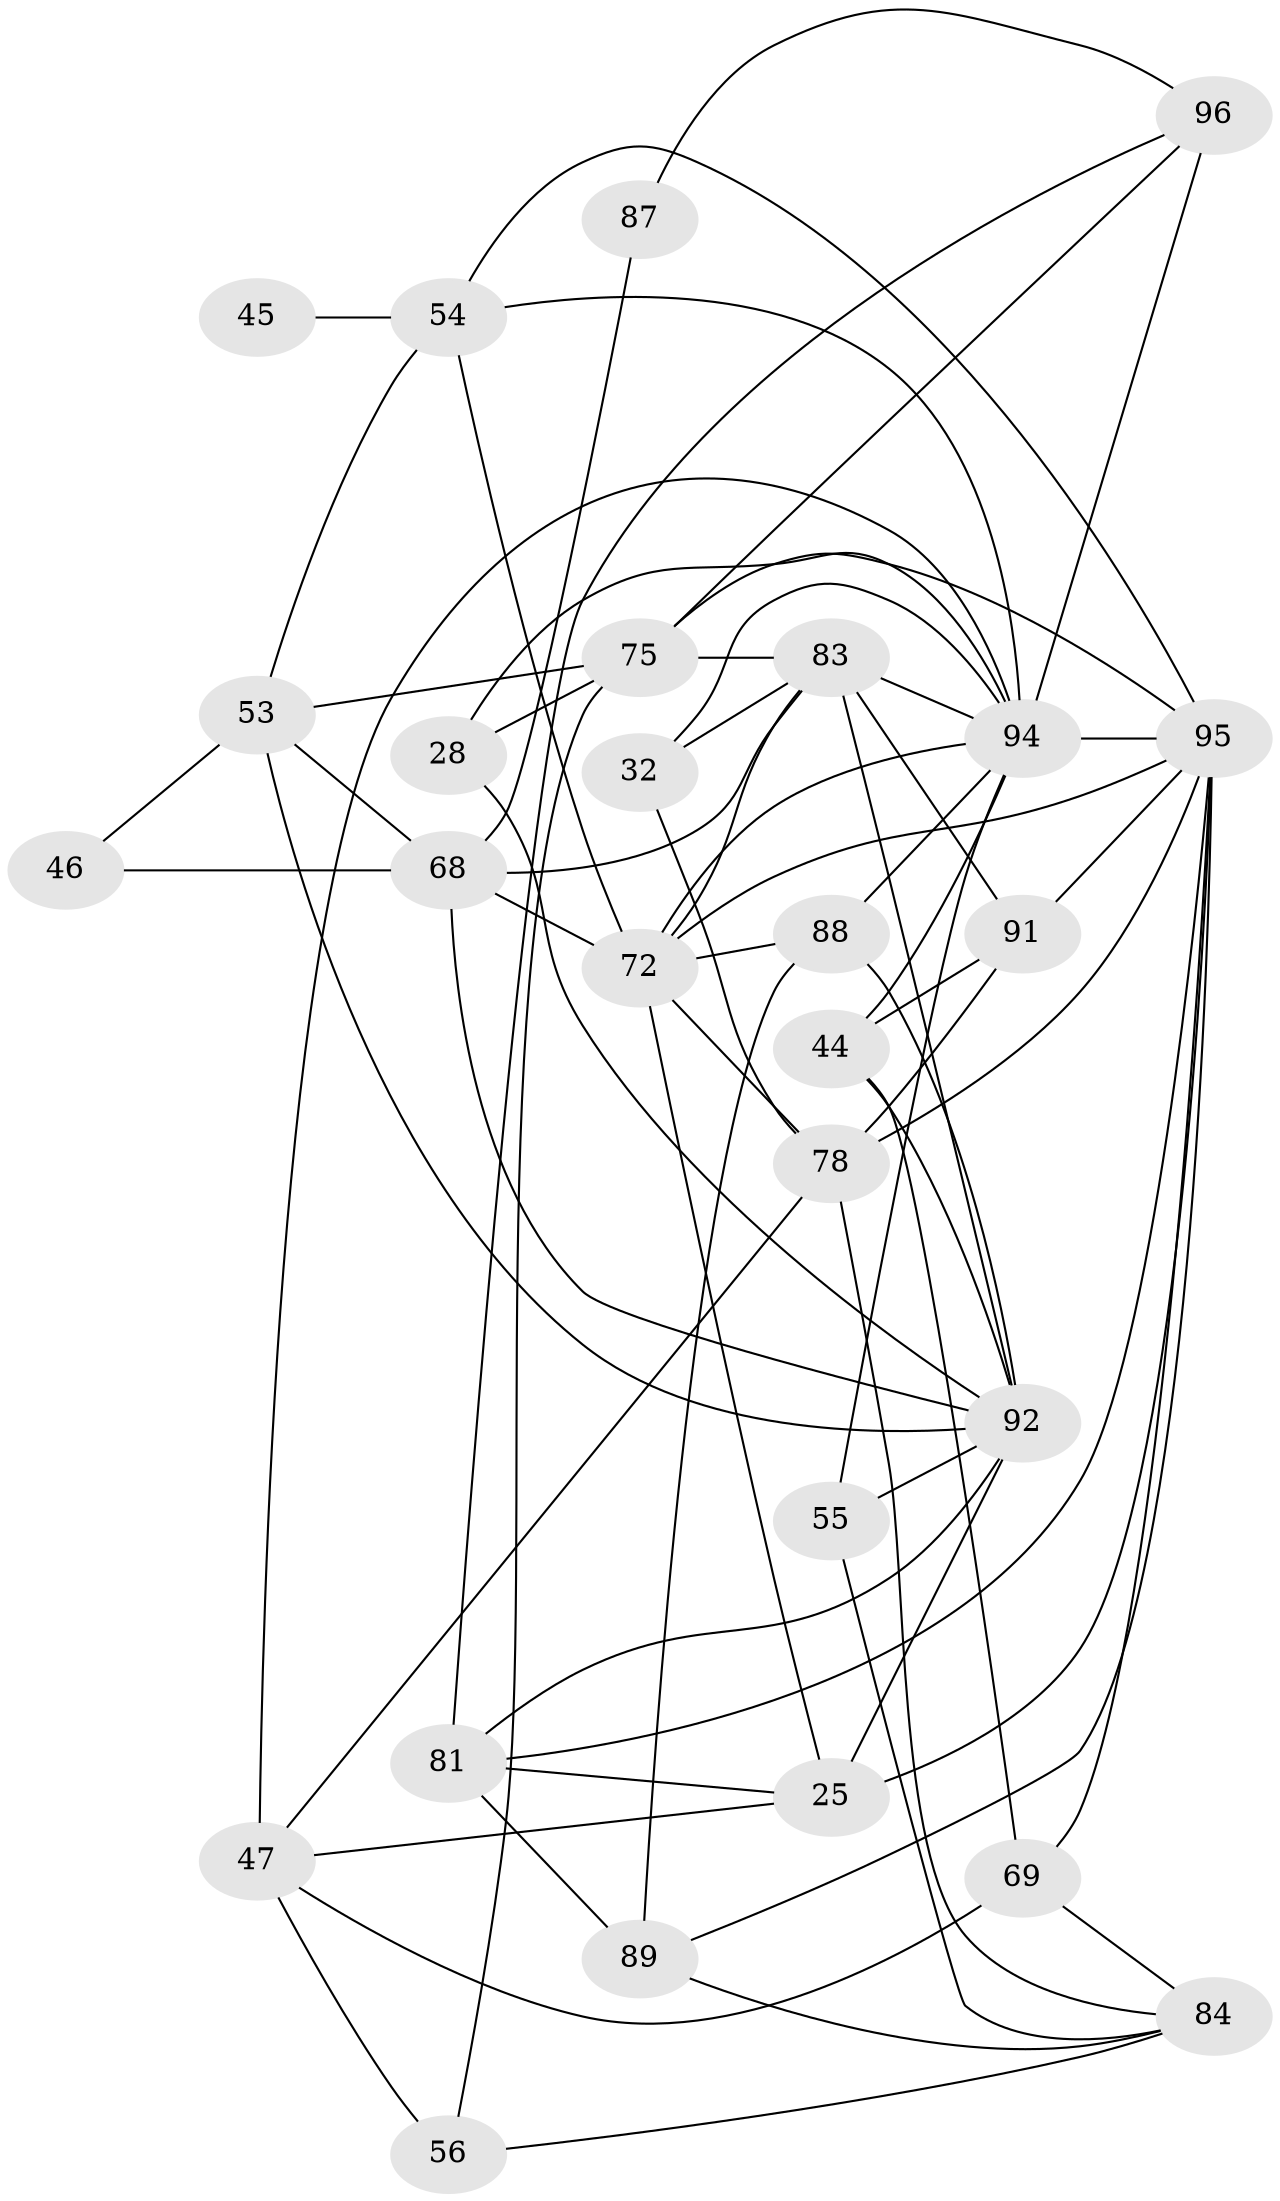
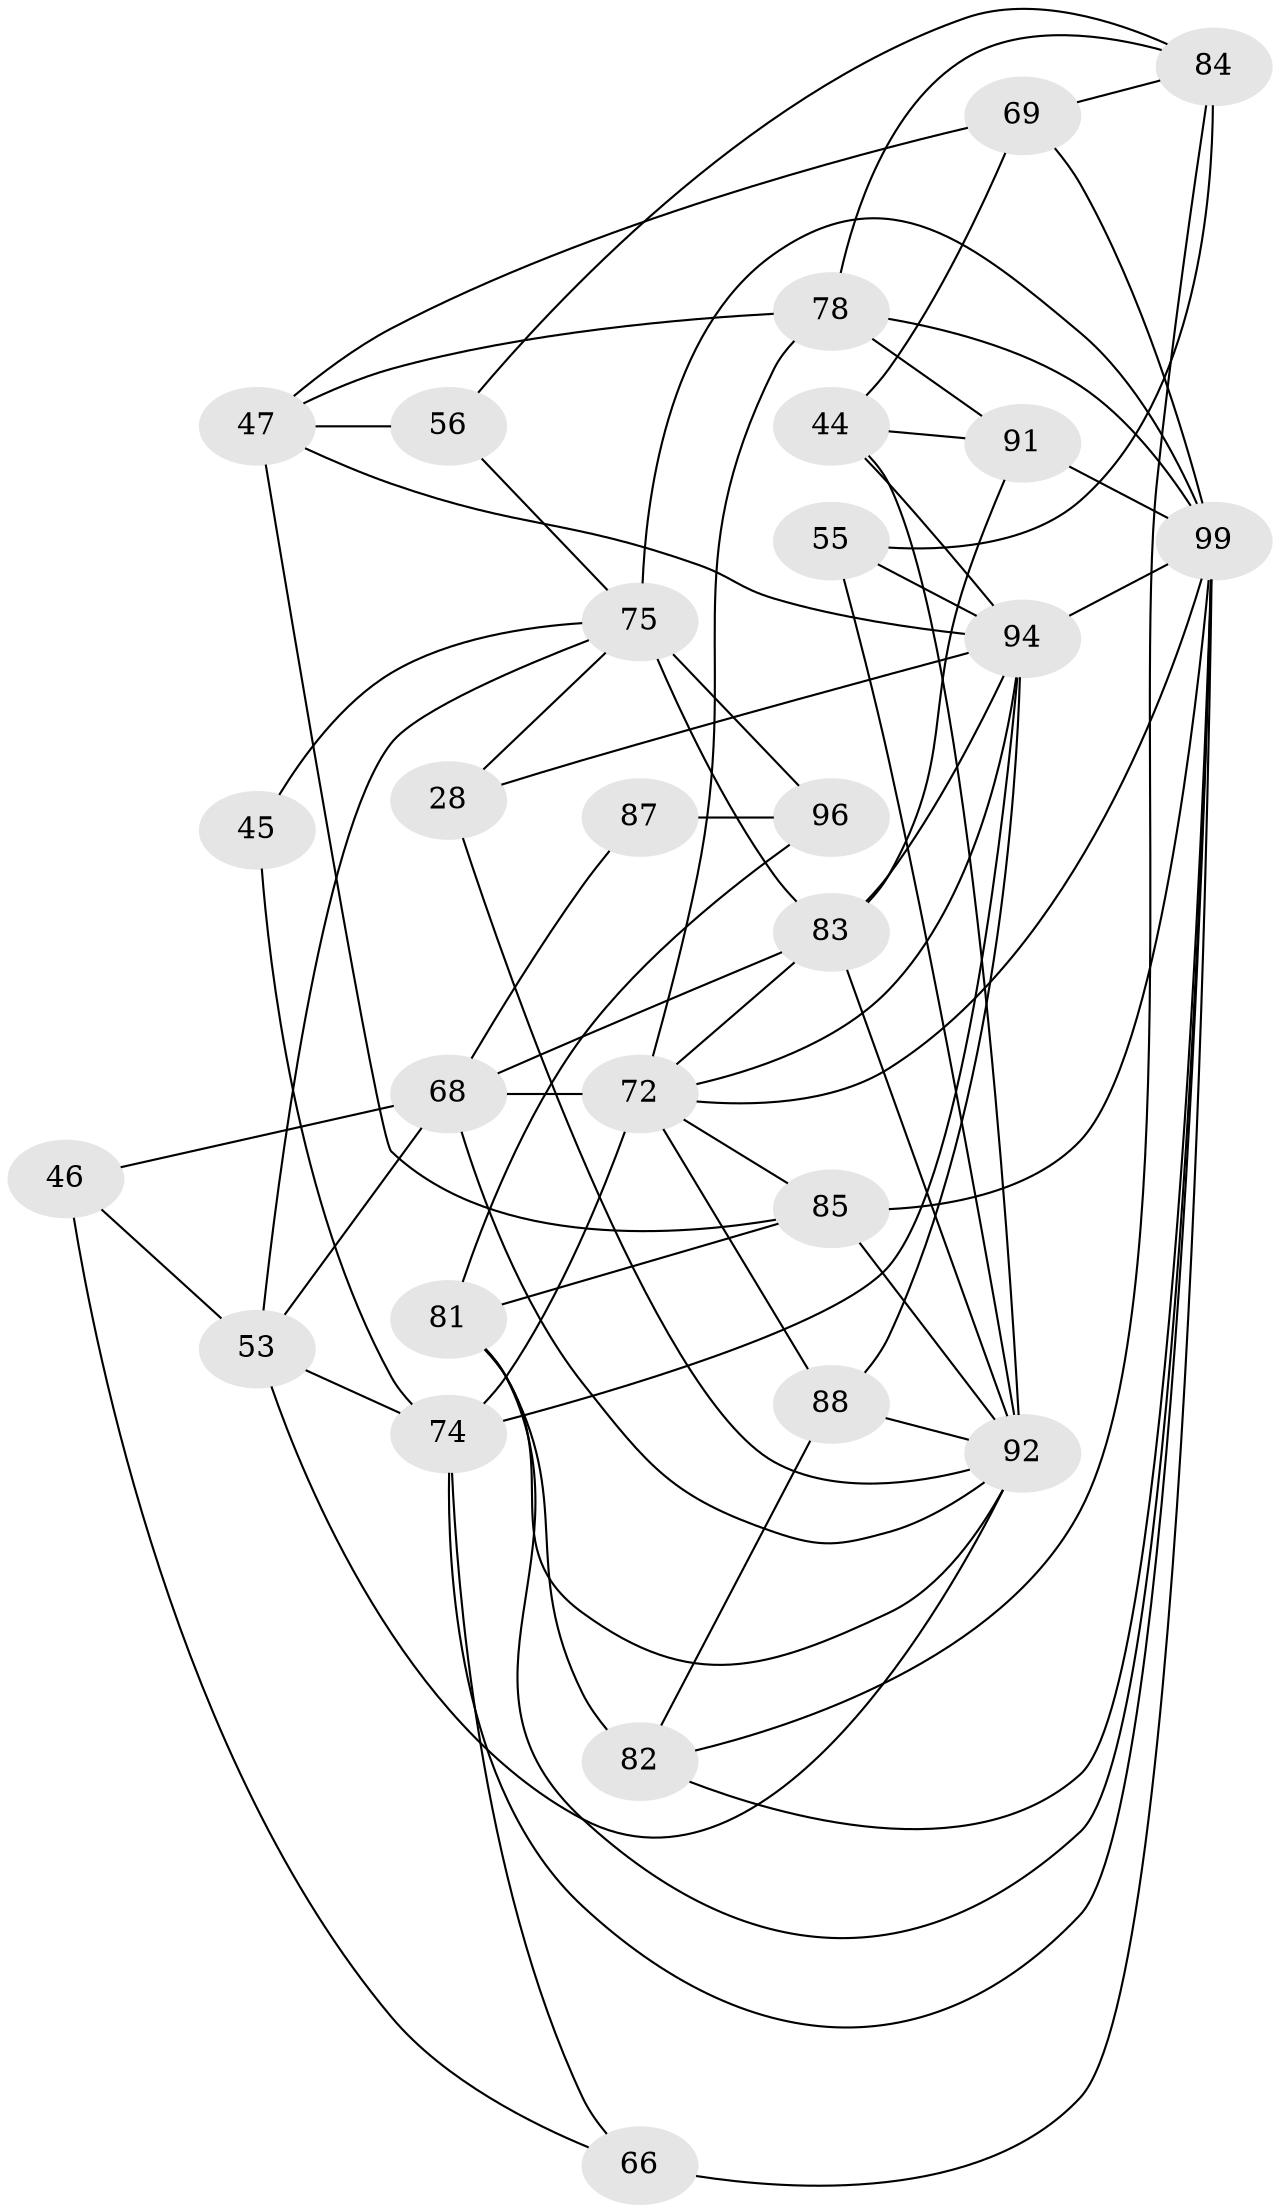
node "54": label "54" -> "74"
edge "96" -- "94": removed
edge "75" -- "45": added
node "95": label "95" -> "99"
node "32": removed
node "25": label "25" -> "85"
node "89": label "89" -> "82"
node "66": added
